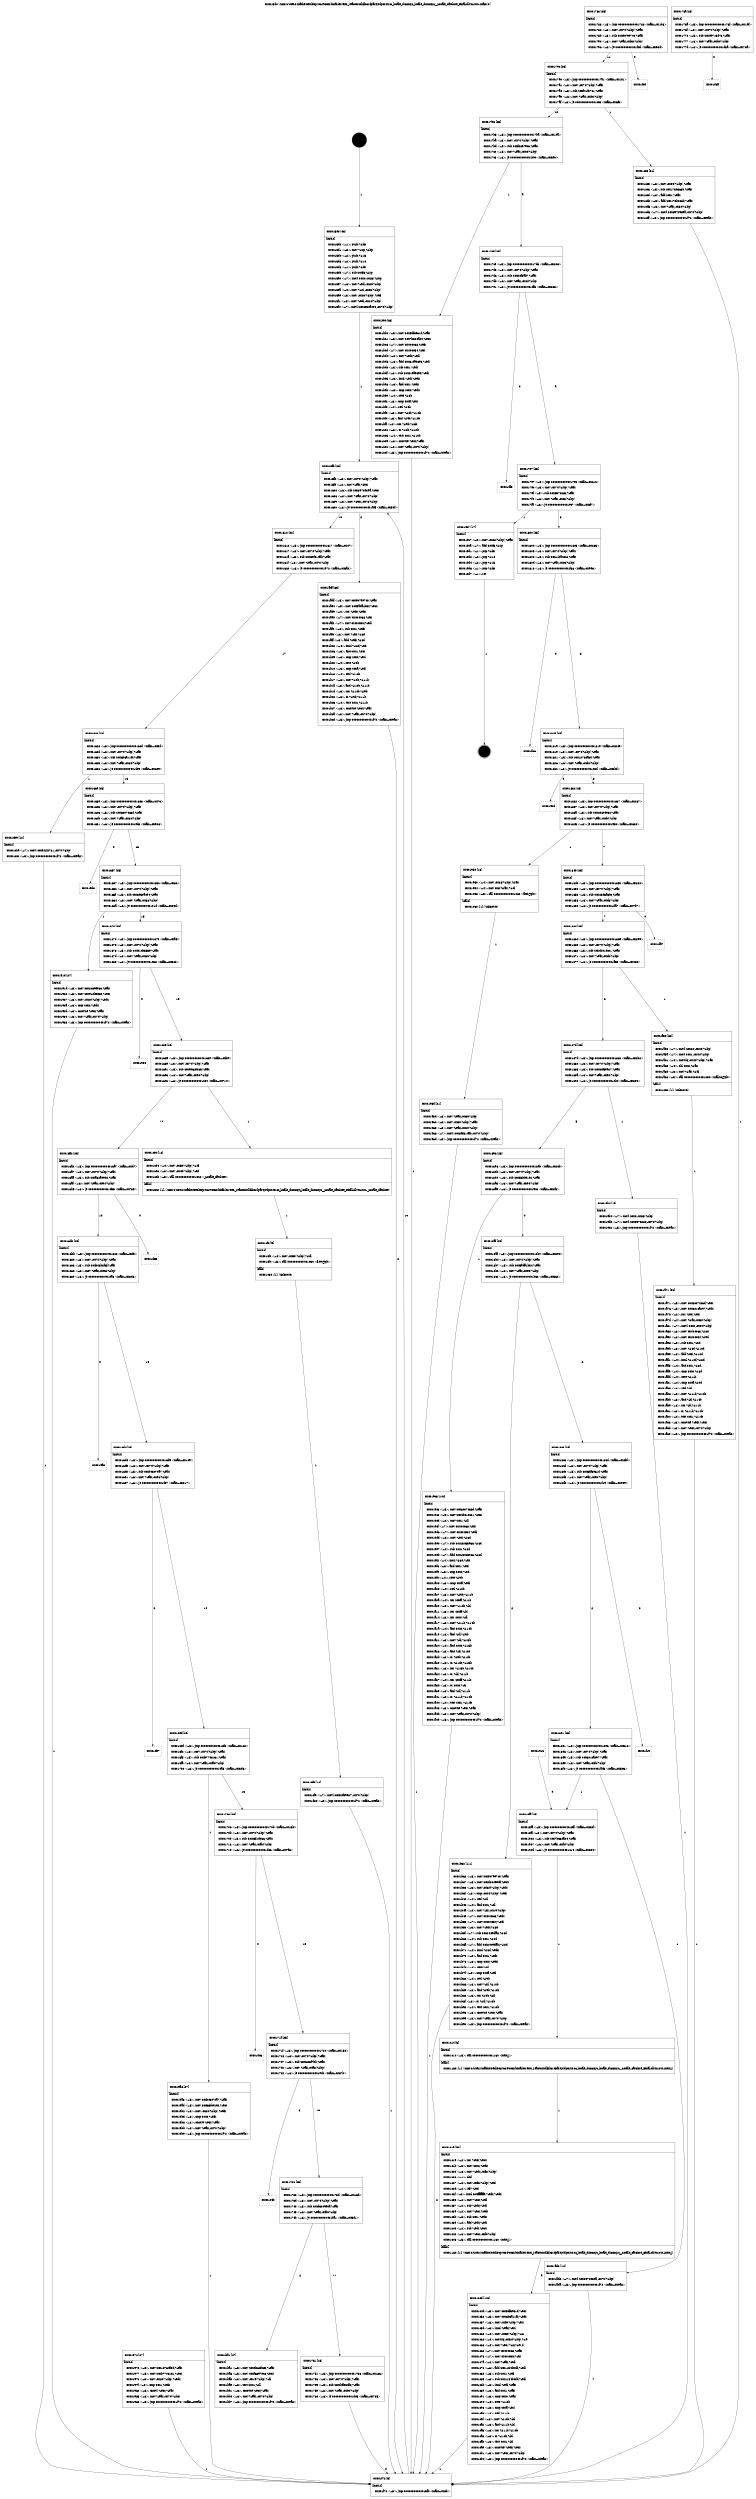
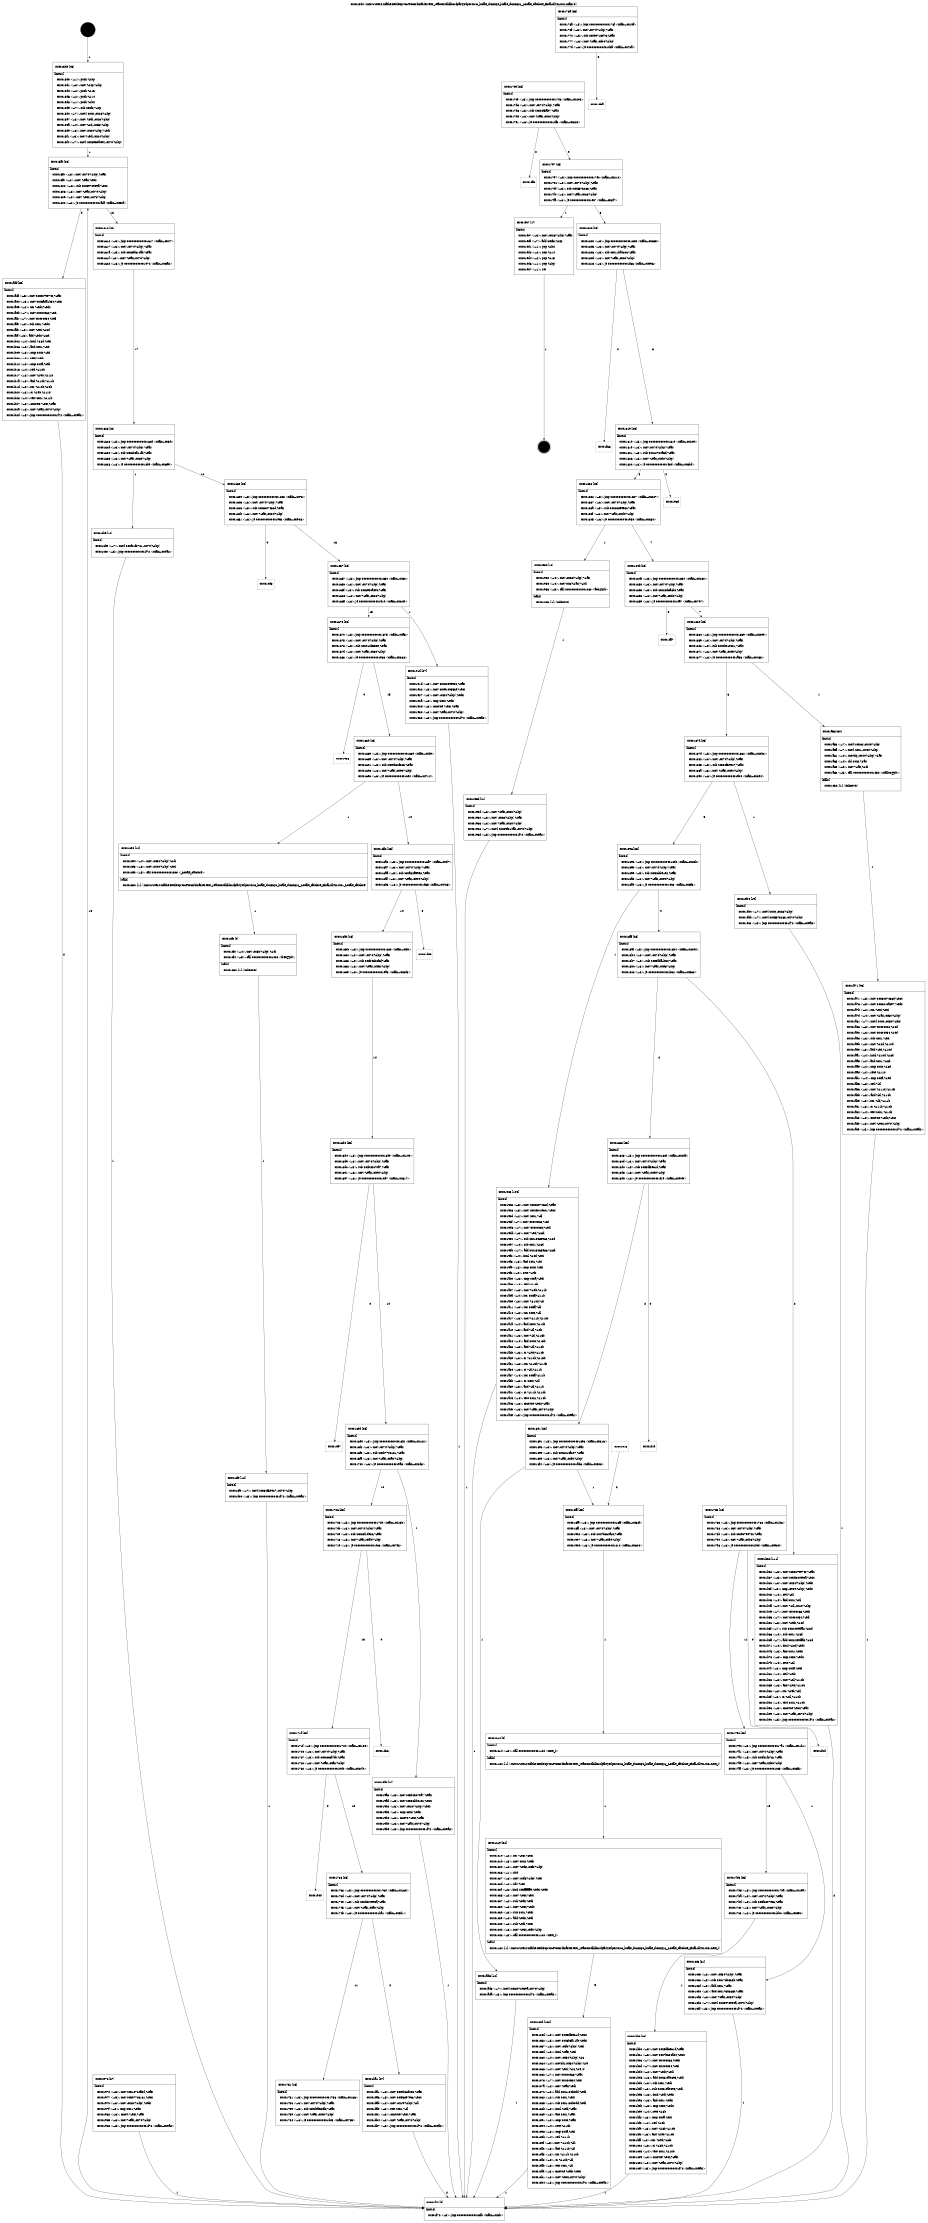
edge "0x4017b5 [25]" -> "0x4017ce [25]": removed, label "9"
node "0x401ea8": removed
edge "0x401751 [25]" -> "0x401f72 [5]": now "0x401ba1 [27]" -> "0x401f72 [5]"
